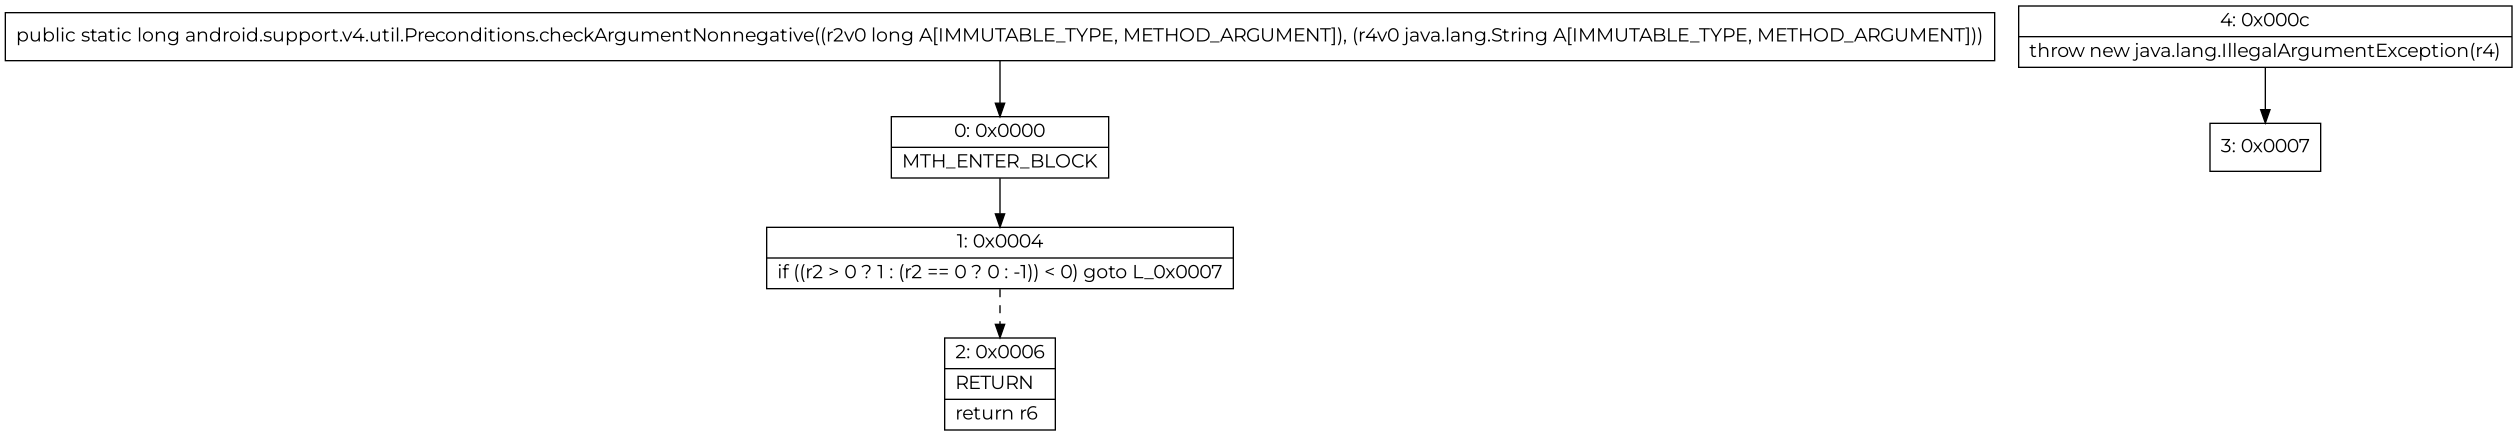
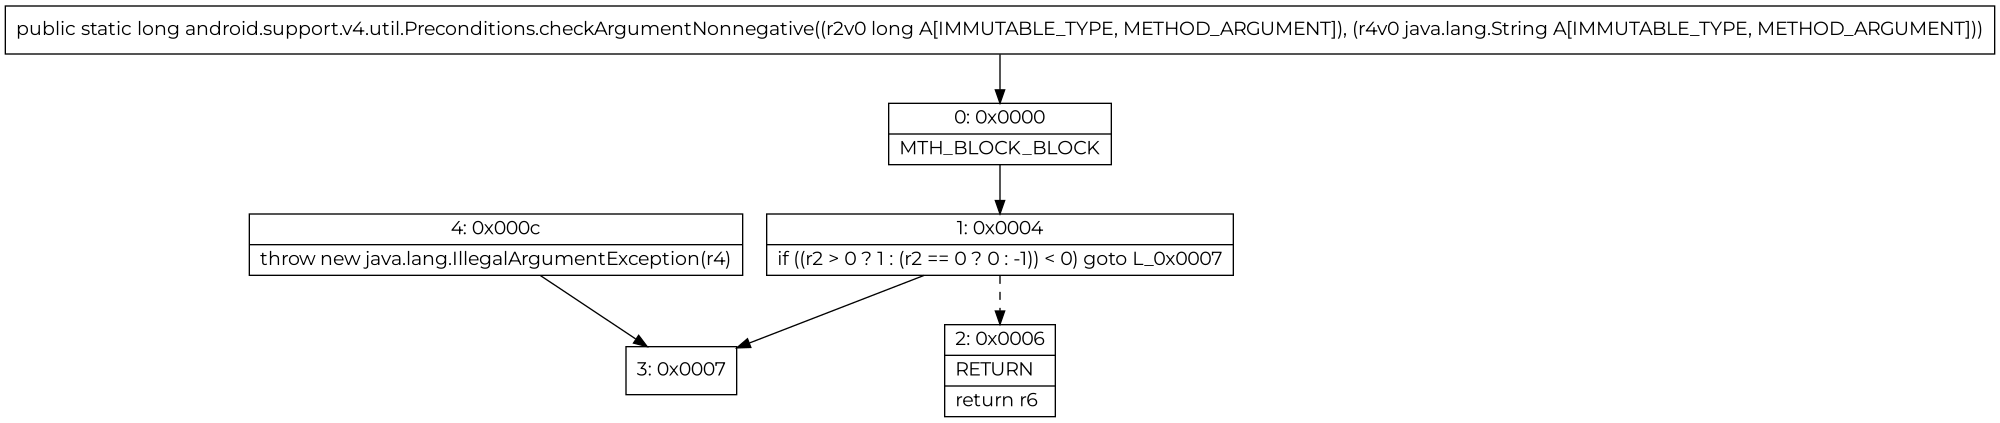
node "0: 0x0000": text "MTH_ENTER_BLOCK" -> "MTH_BLOCK_BLOCK"
edge "1: 0x0004" -> "3: 0x0007": added
